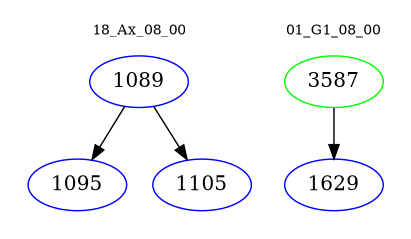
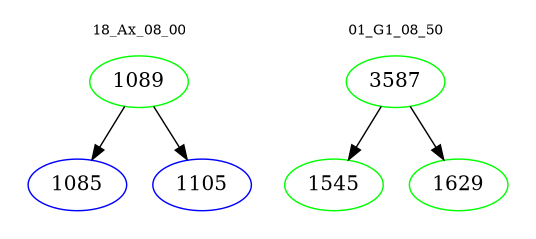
cluster "01_G1_08_00": label "01_G1_08_00" -> "01_G1_08_50"
node "1089": color blue -> green
node "1095": label "1095" -> "1085"
node "1545": added
node "1629": color blue -> green
